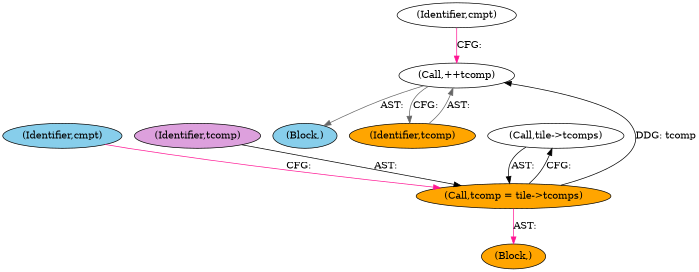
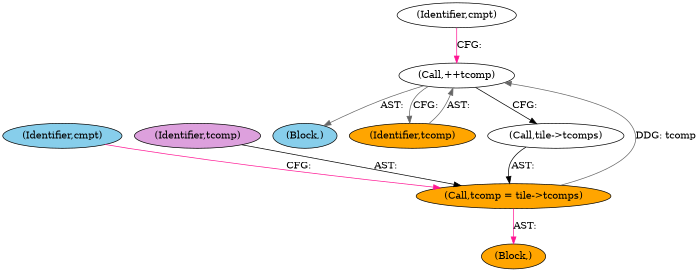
edge "(Call,tcomp = tile->tcomps)" -> "(Call,++tcomp)": color black -> gray40
edge "(Call,tcomp = tile->tcomps)" -> "(Call,tile->tcomps)": now "(Call,++tcomp)" -> "(Call,tile->tcomps)"
